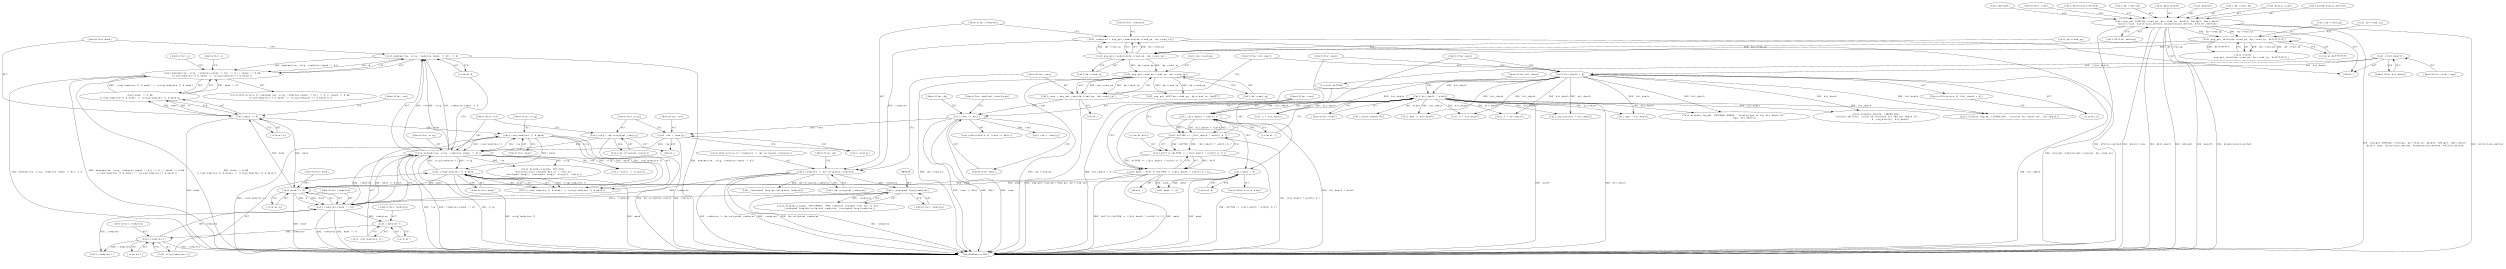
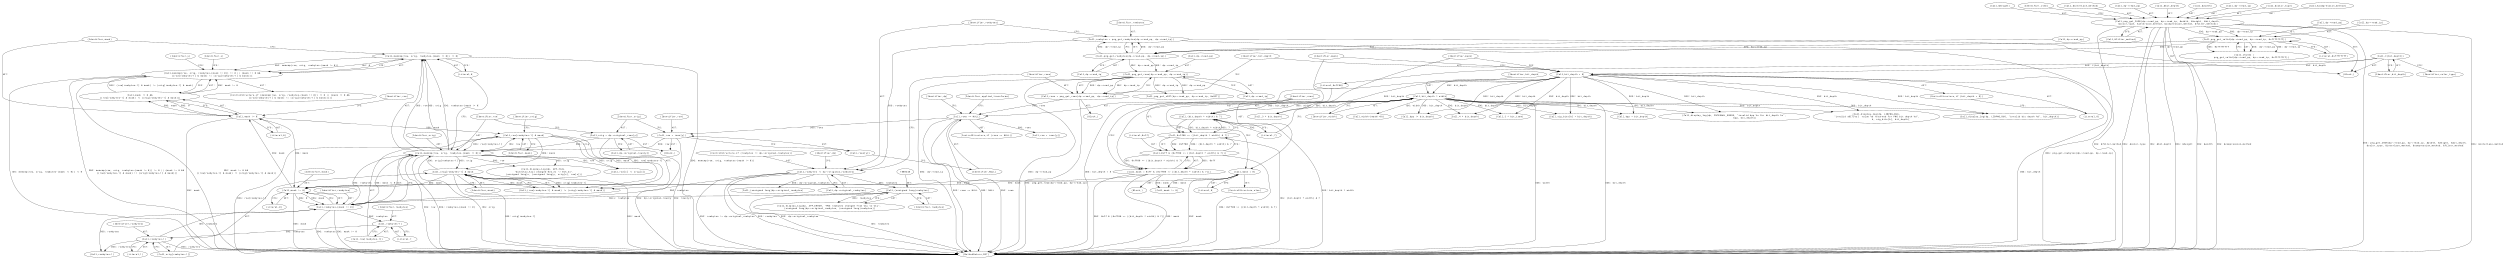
edge "(Identifier,color_type)" -> "(Call,C(bit_depth))": reversed
node "(Call,2 * bit_depth)": label "(Call,2 * bit_depth)" -> "(Call,2 * bit_item)"
edge "(Call,rows == NULL)" -> "(Identifier,NULL)": now "(Call,rows[y])" -> "(Identifier,NULL)"
